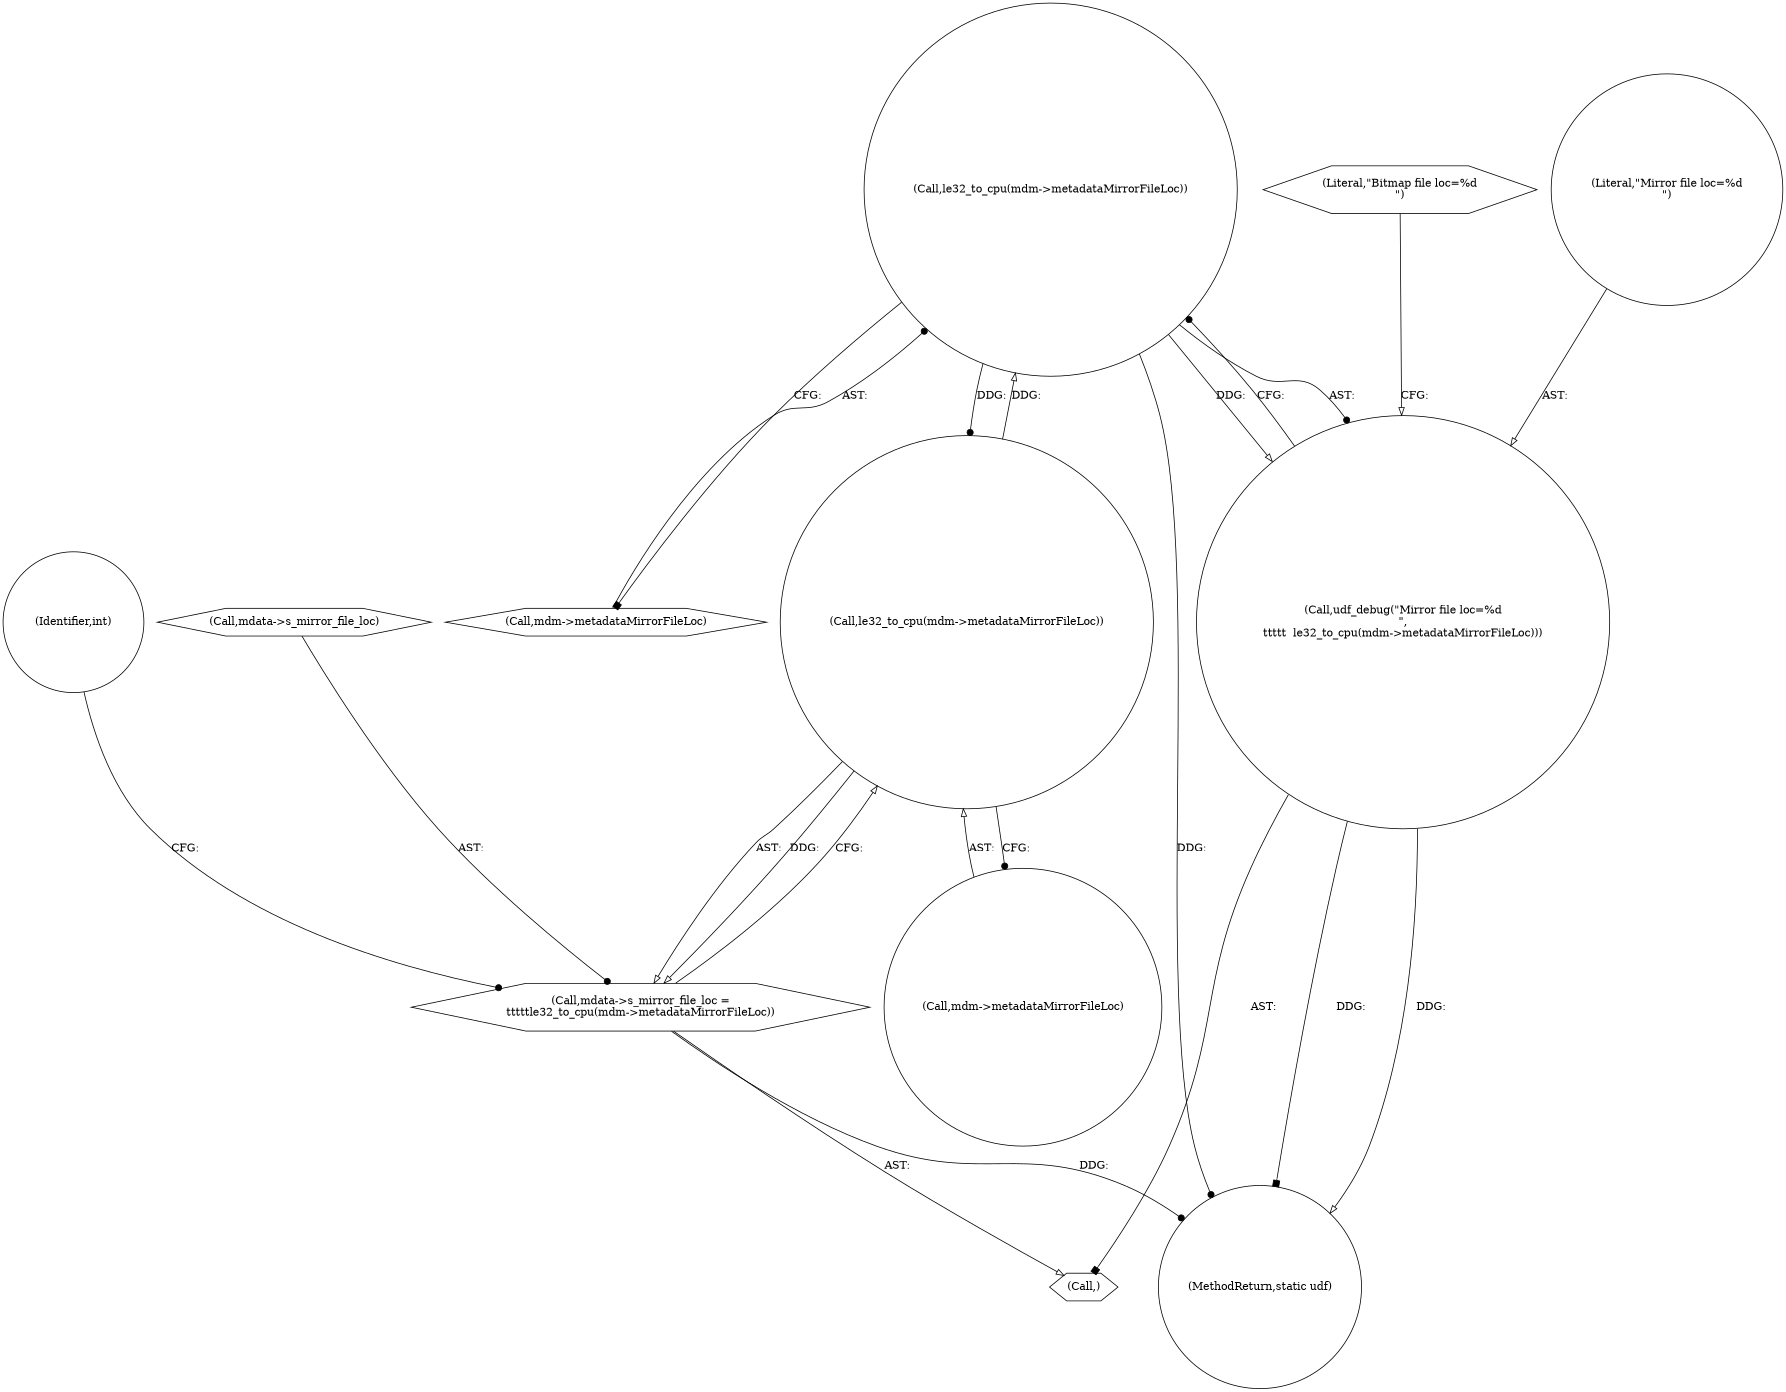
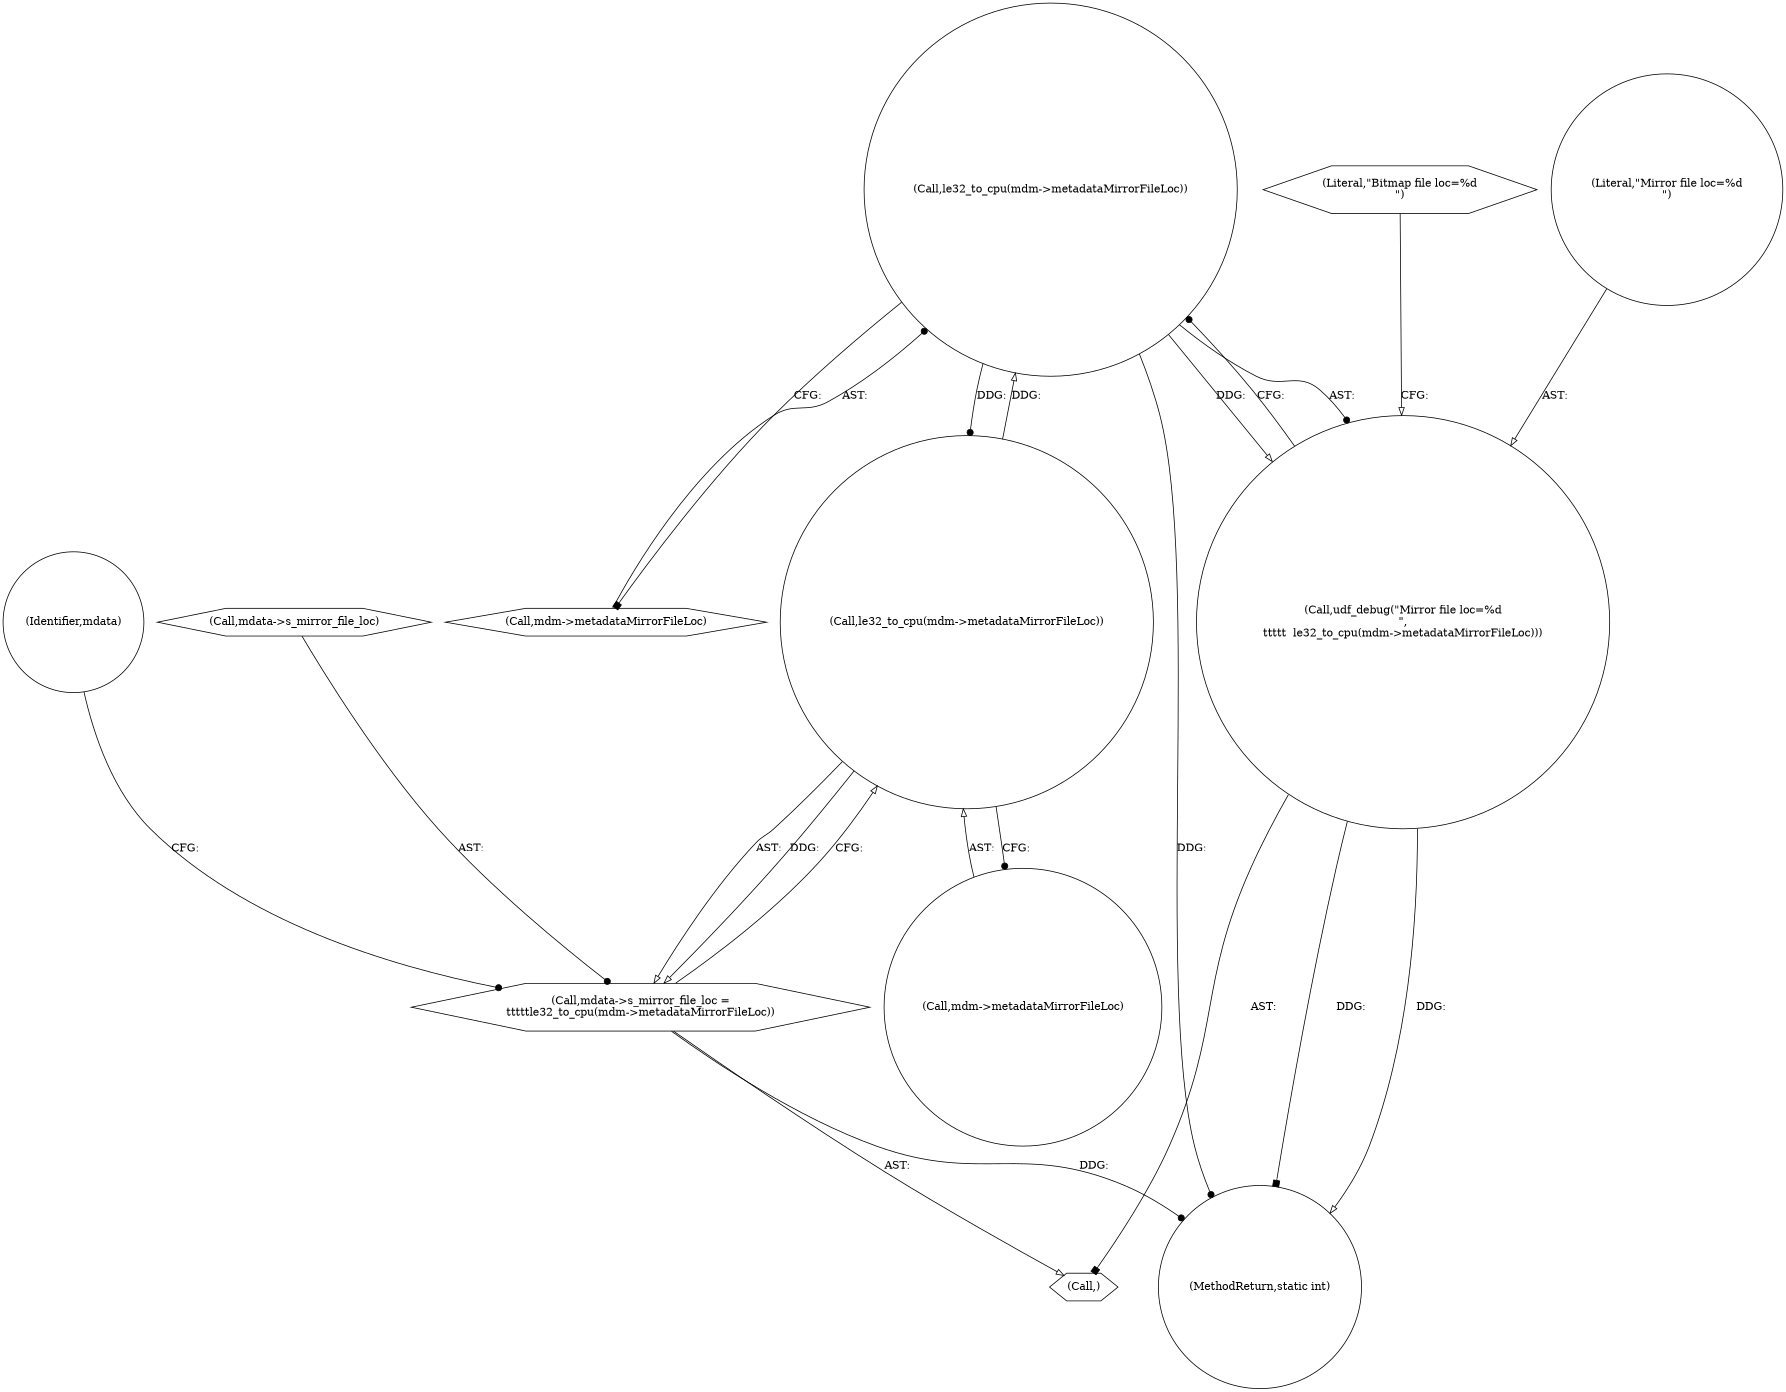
node "(Identifier,int)": label "(Identifier,int)" -> "(Identifier,mdata)"
node "(MethodReturn,static udf)": label "(MethodReturn,static udf)" -> "(MethodReturn,static int)"
